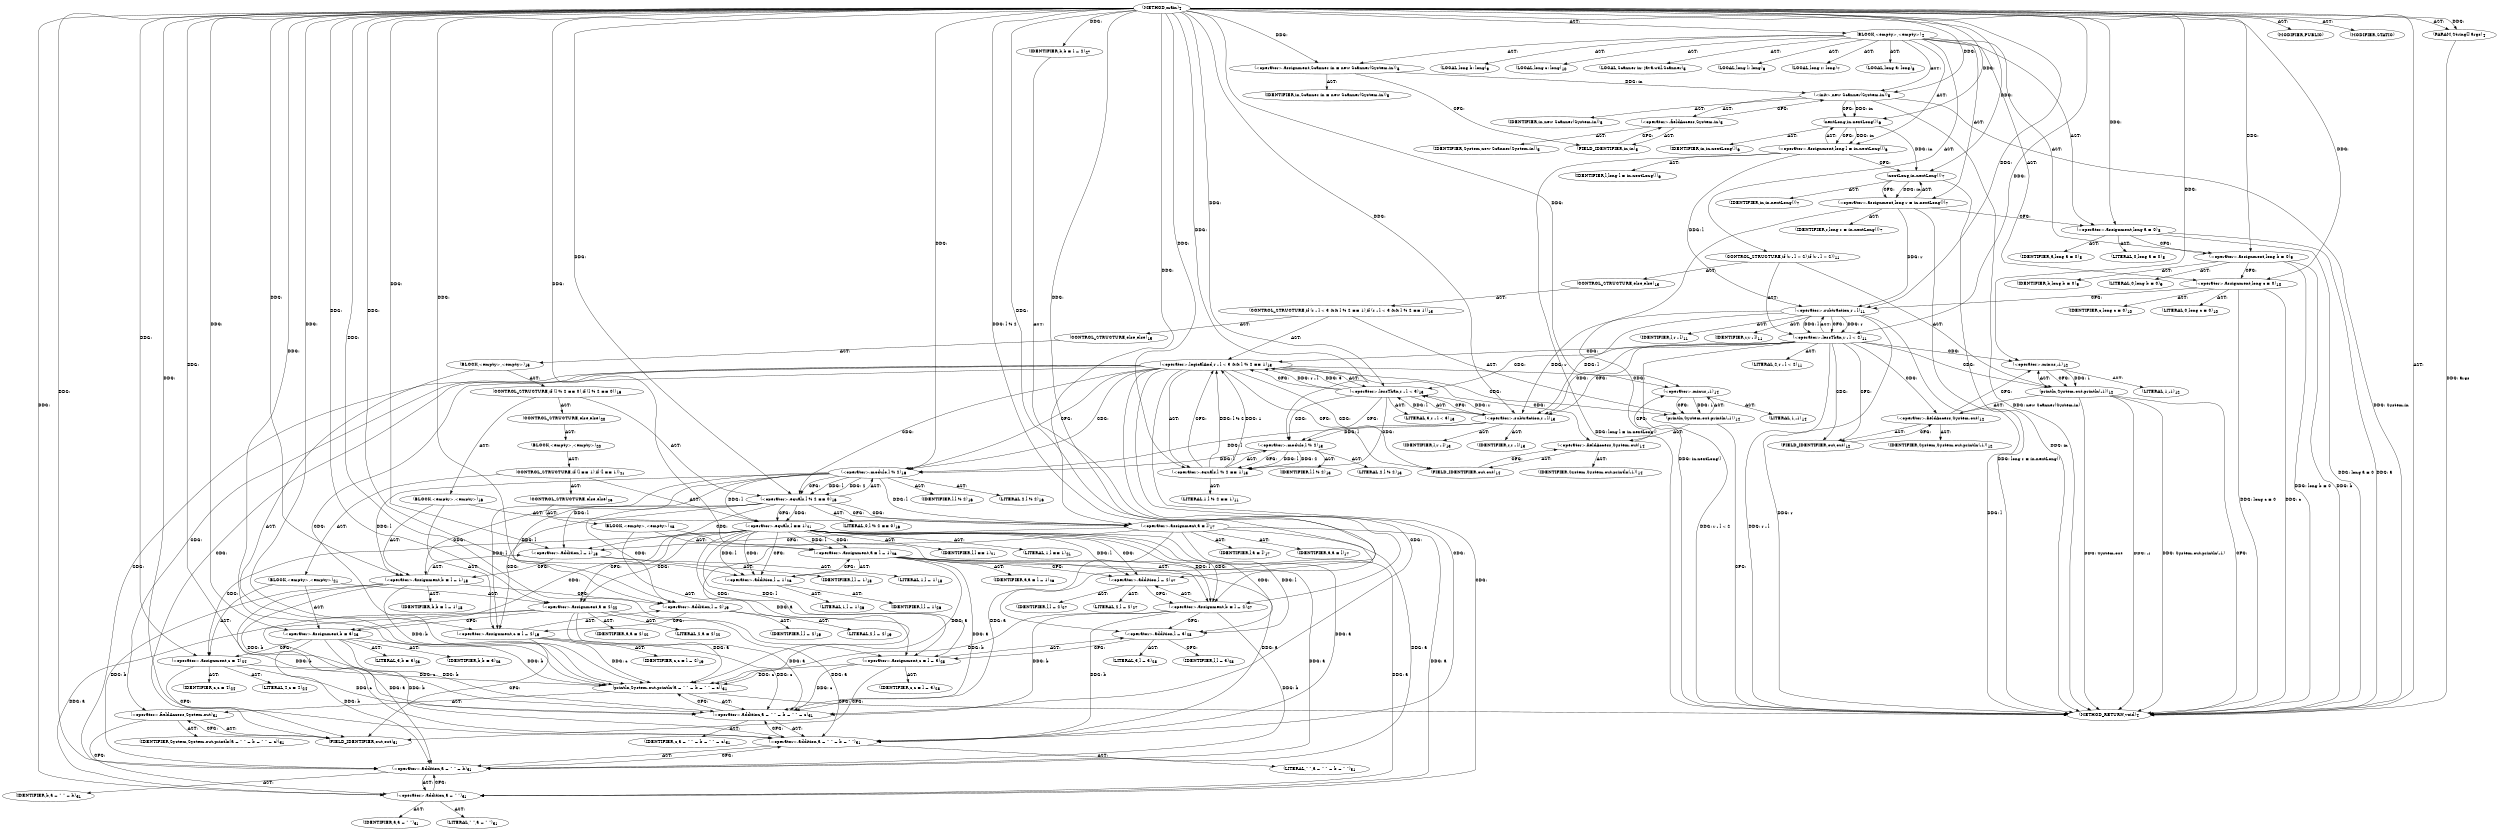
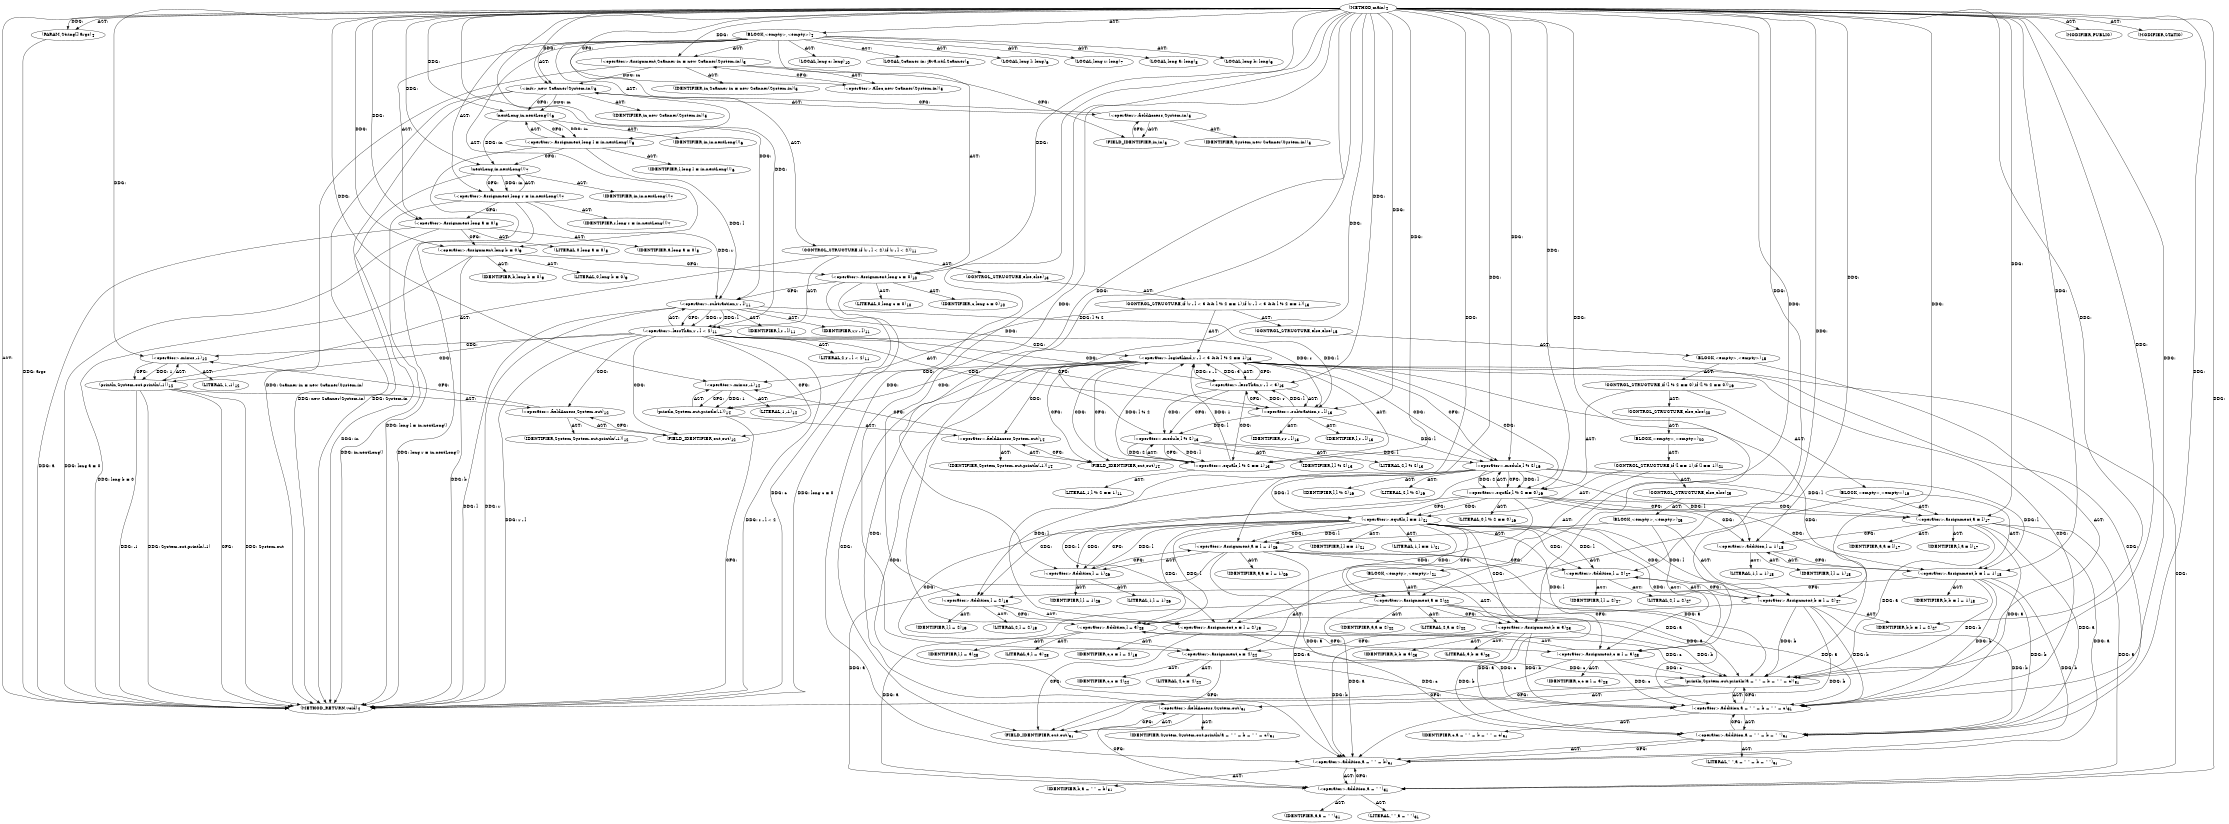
node "(<operator>.alloc,new Scanner(System.in))": added
edge "(<operator>.assignment,Scanner in = new Scanner(System.in))" -> "(METHOD_RETURN,void)": added, label "DDG: Scanner in = new Scanner(System.in)"
node "(LITERAL,3,r - l < 3)": removed
edge "(IDENTIFIER,b,b = l + 2)" -> "(<operator>.assignment,b = l + 2)": reversed
edge "(<operator>.addition,l + 3)" -> "(IDENTIFIER,l,l + 3)": label "CFG: " -> "AST: "
